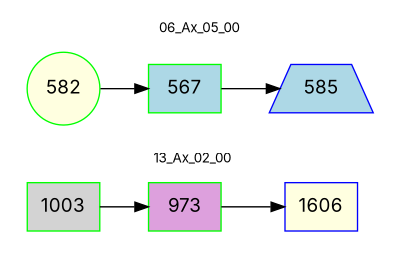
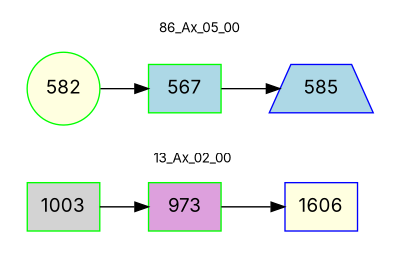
cluster "06_Ax_05_00": label "06_Ax_05_00" -> "86_Ax_05_00"
